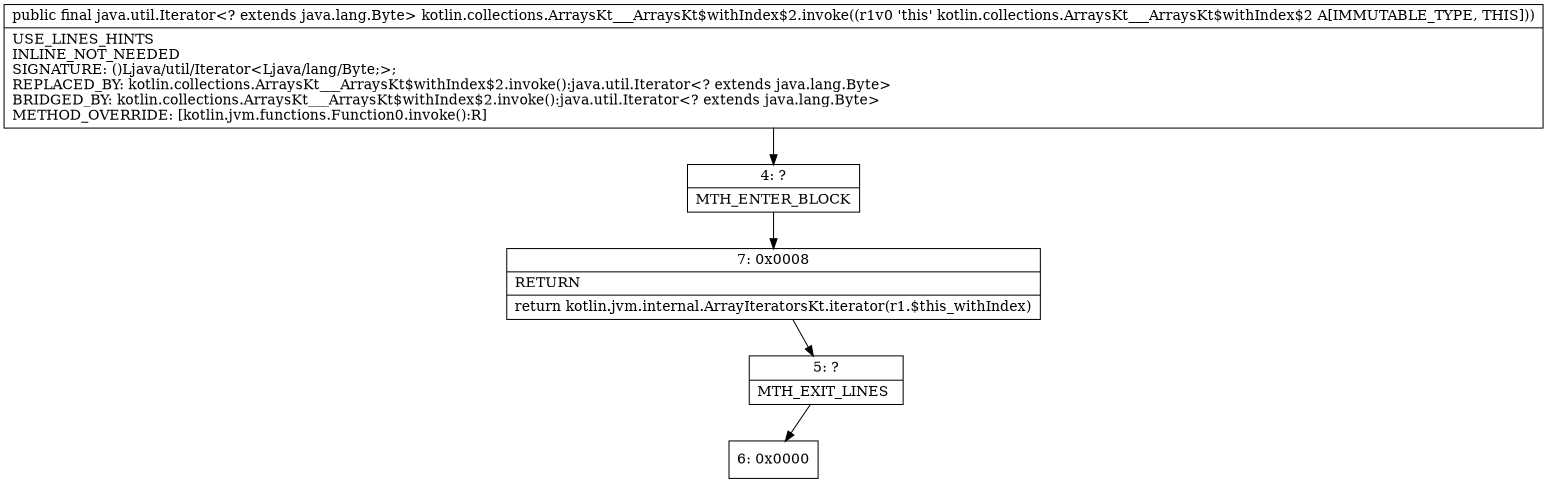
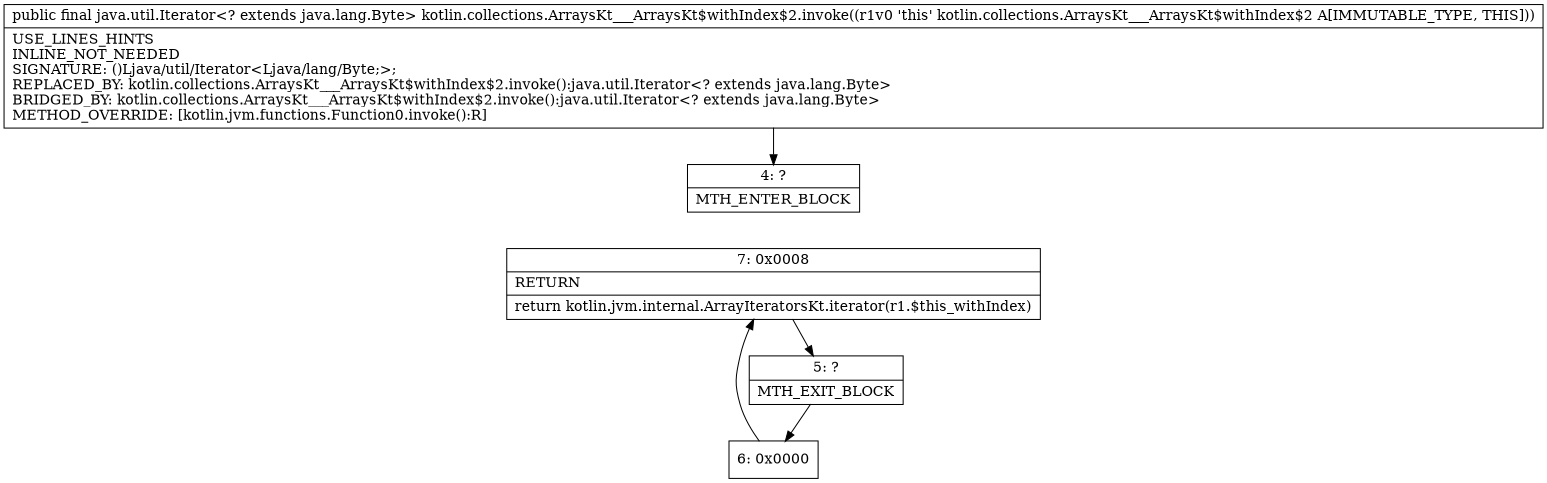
edge "4: ?" -> "7: 0x0008": now "6: 0x0000" -> "7: 0x0008"
node "5: ?": text "MTH_EXIT_LINES" -> "MTH_EXIT_BLOCK"
